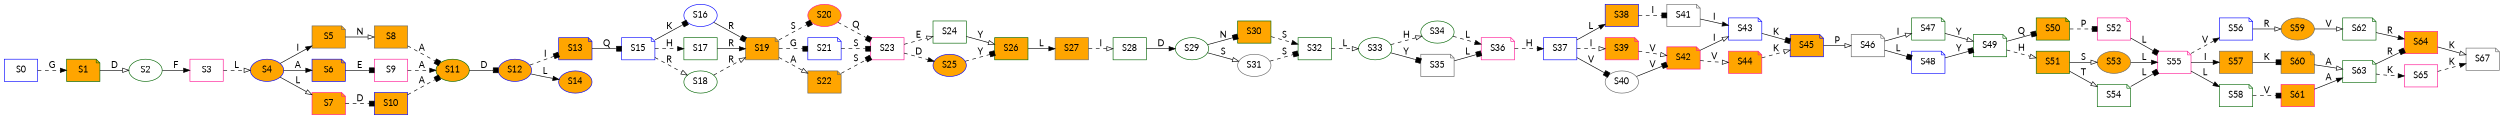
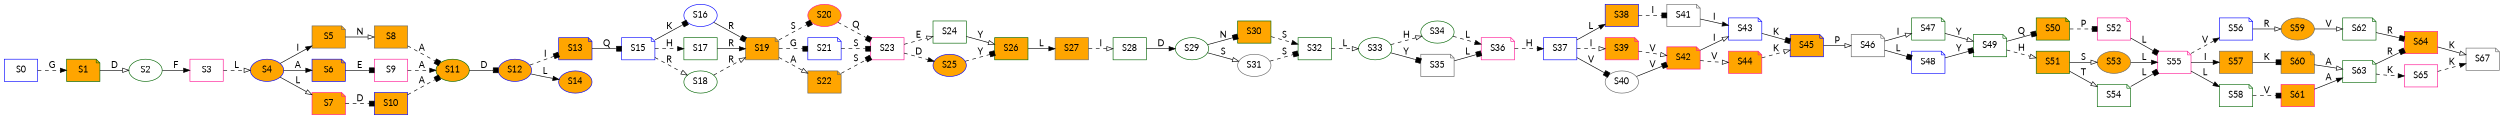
edge "S62" -> "S64": arrowhead normal -> box
